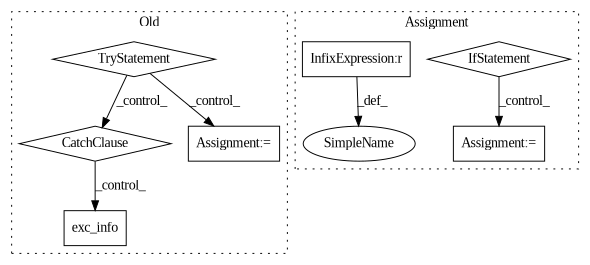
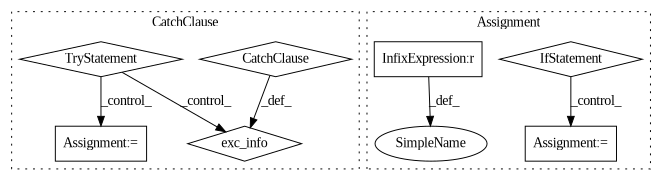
cluster "Old": label "Old" -> "CatchClause"
edge "TryStatement" -> "CatchClause": now "TryStatement" -> "exc_info"
edge "CatchClause" -> "exc_info": label "_control_" -> "_def_"
node "exc_info": shape box -> diamond
